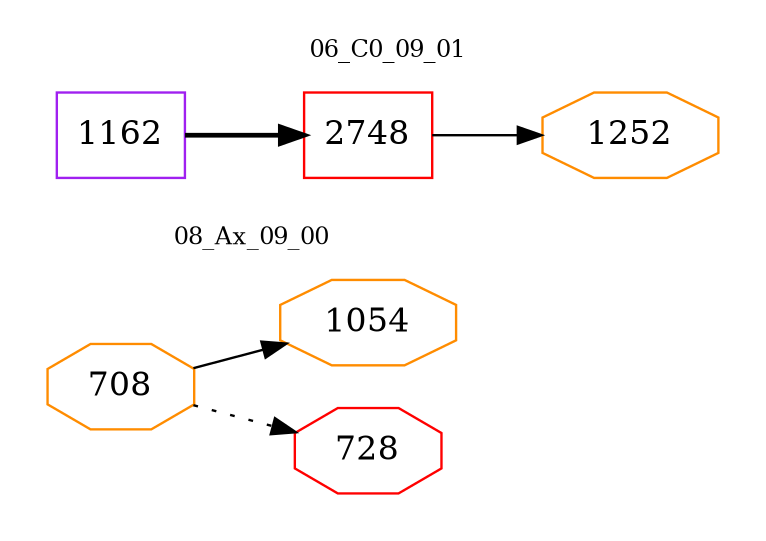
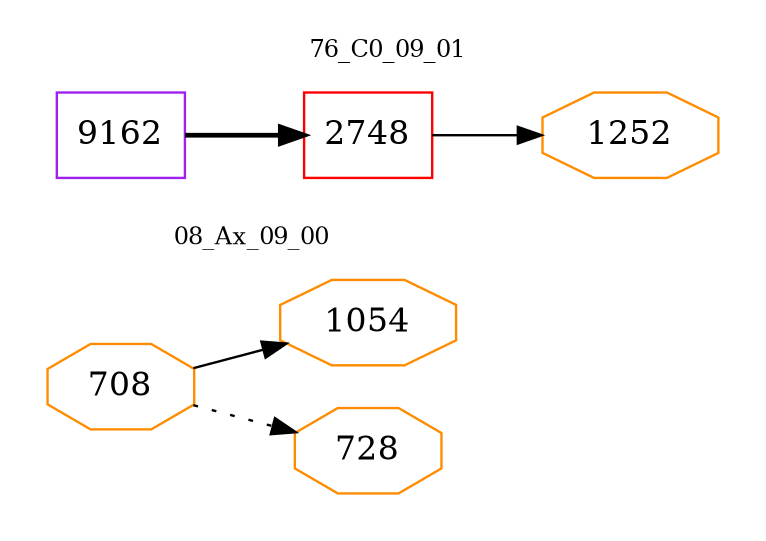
cluster "06_C0_09_01": label "06_C0_09_01" -> "76_C0_09_01"
node "1162": label "1162" -> "9162"
node "728": color red -> darkorange
